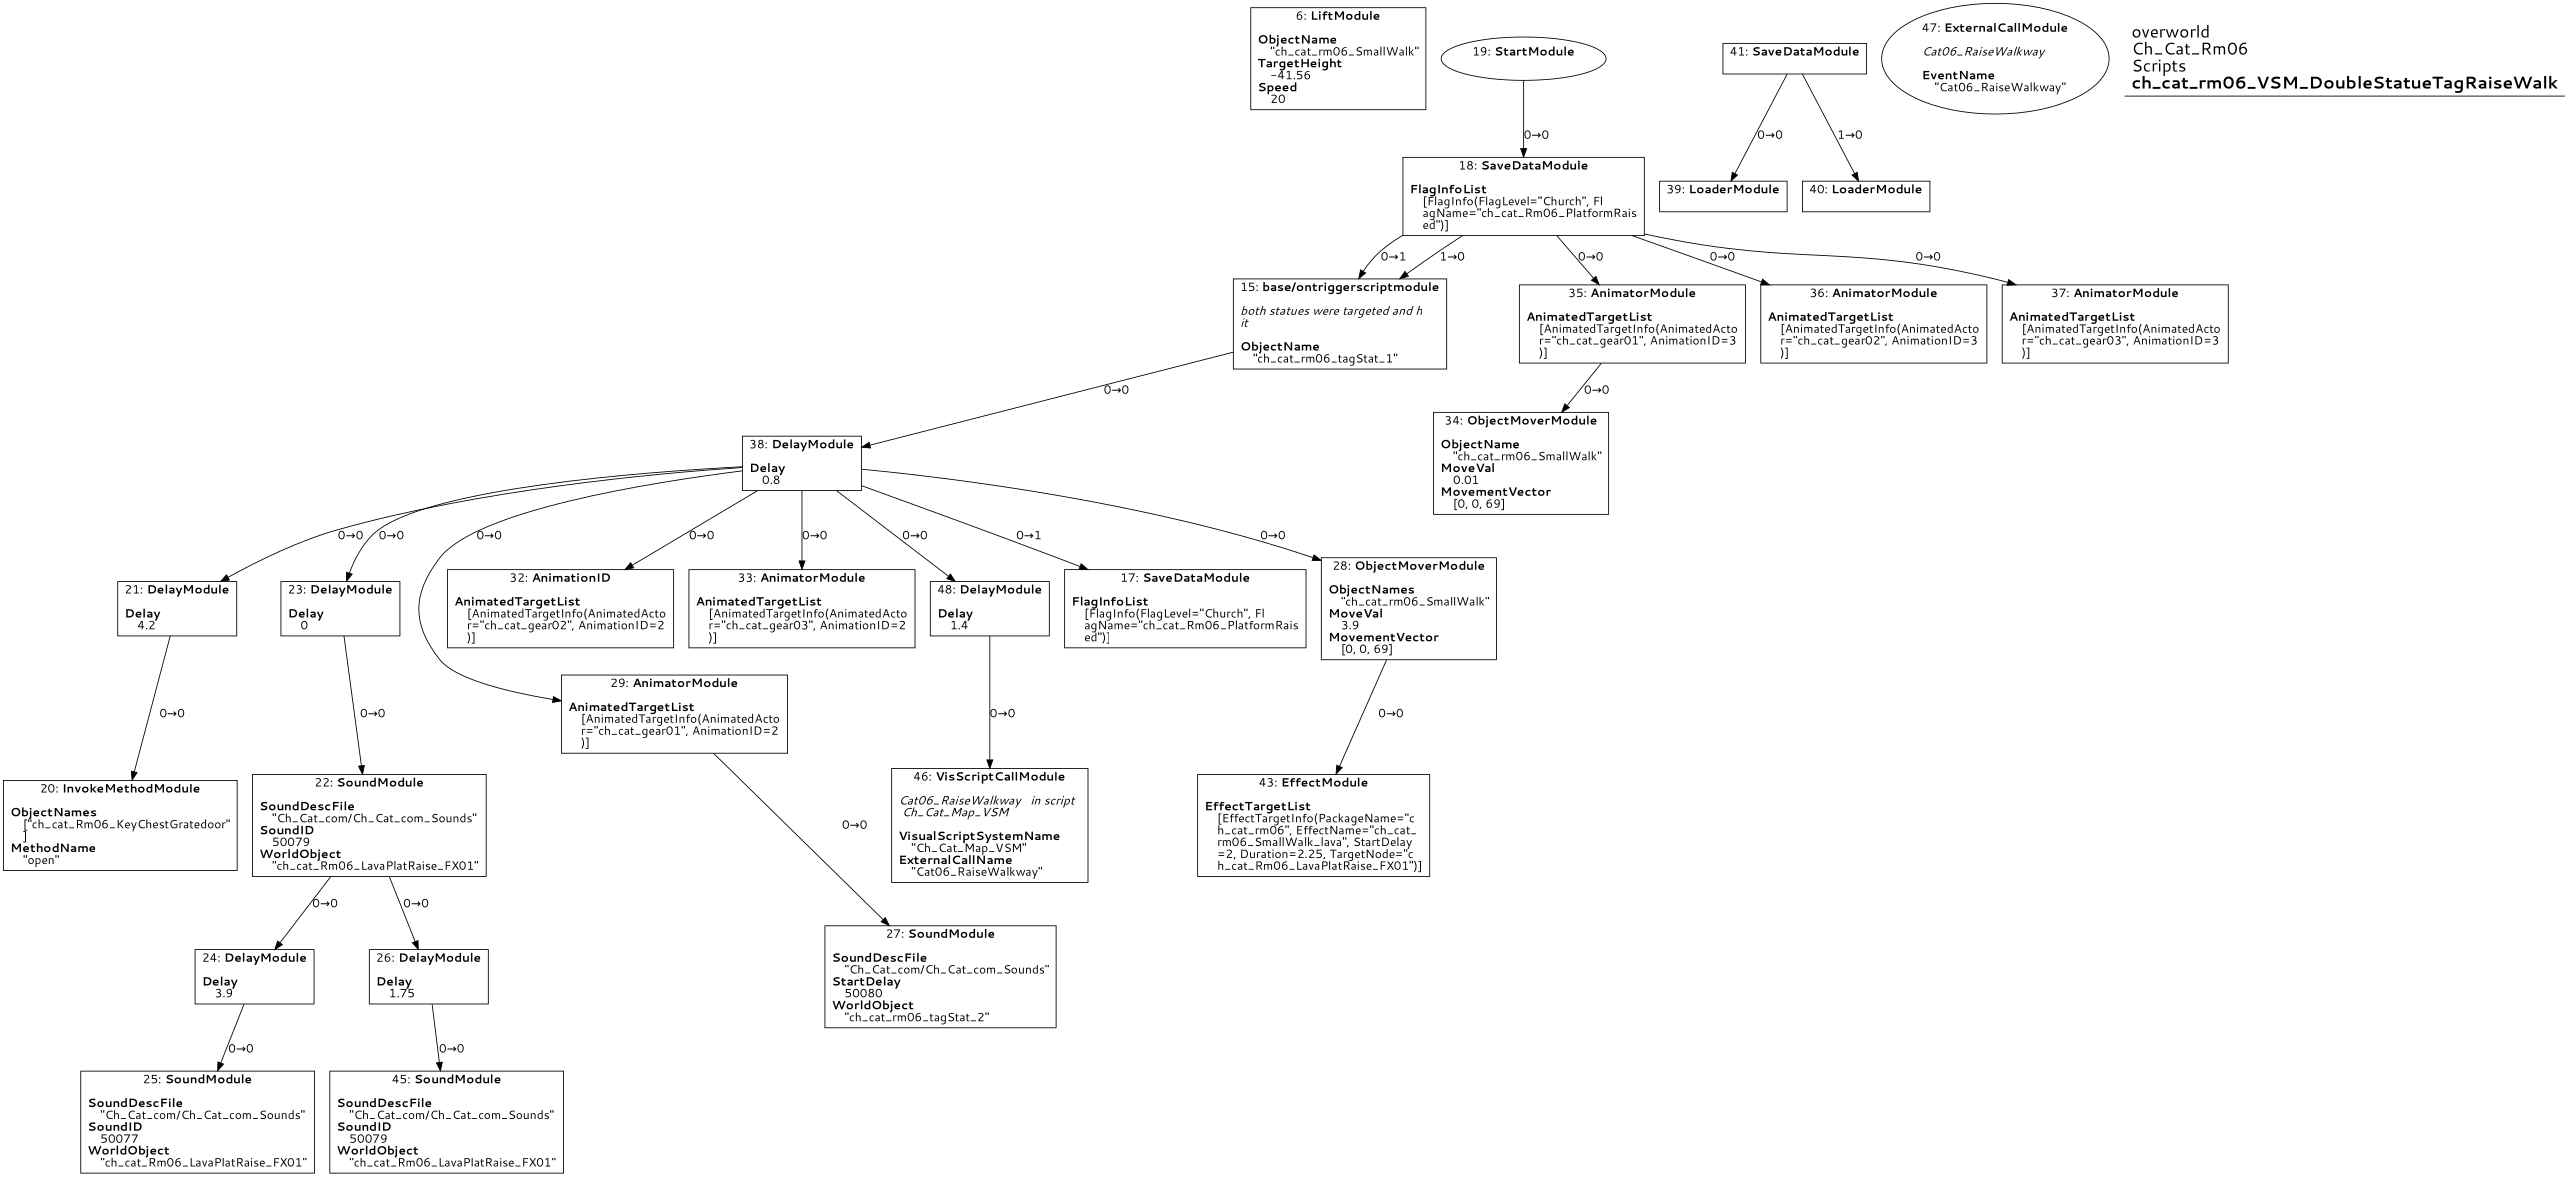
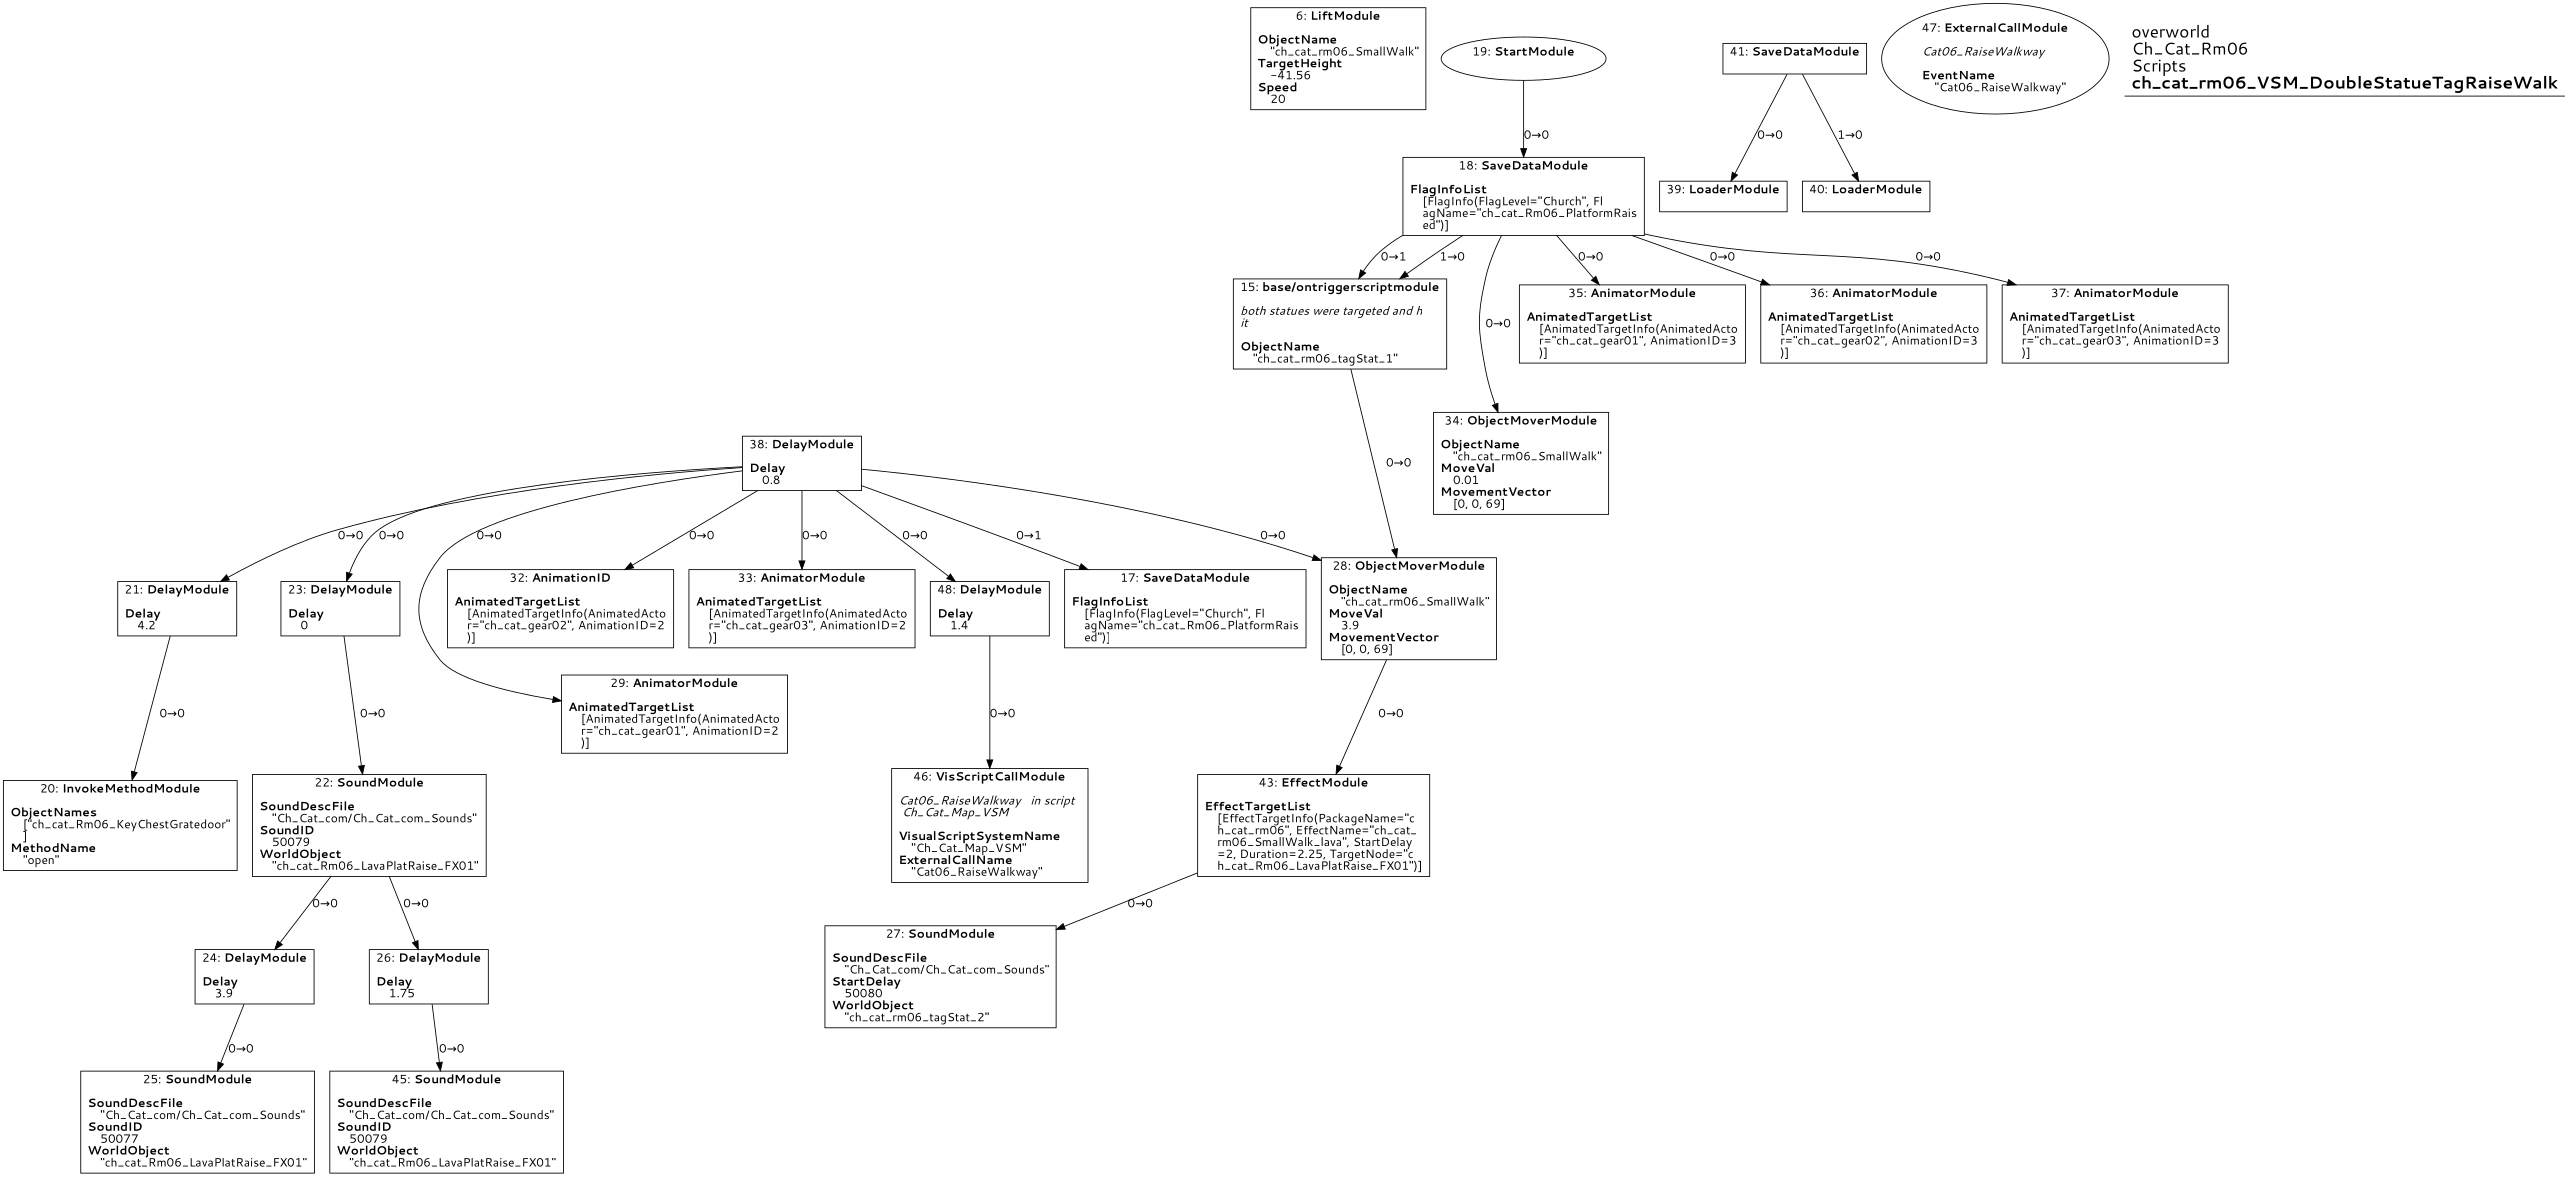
edge "35:" -> "34:": now "18:" -> "34:"
edge "15:" -> "38:": now "15:" -> "28:"
node "28:": text "ObjectNames" -> "ObjectName"
edge "29:" -> "27:": now "43:" -> "27:"
